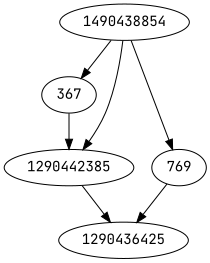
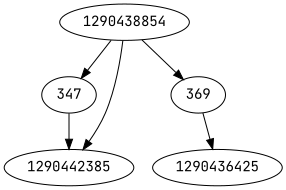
node "1490438854": label "1490438854" -> "1290438854"
node "367": label "367" -> "347"
node "769": label "769" -> "369"
edge "1290442385" -> "1290436425": removed
